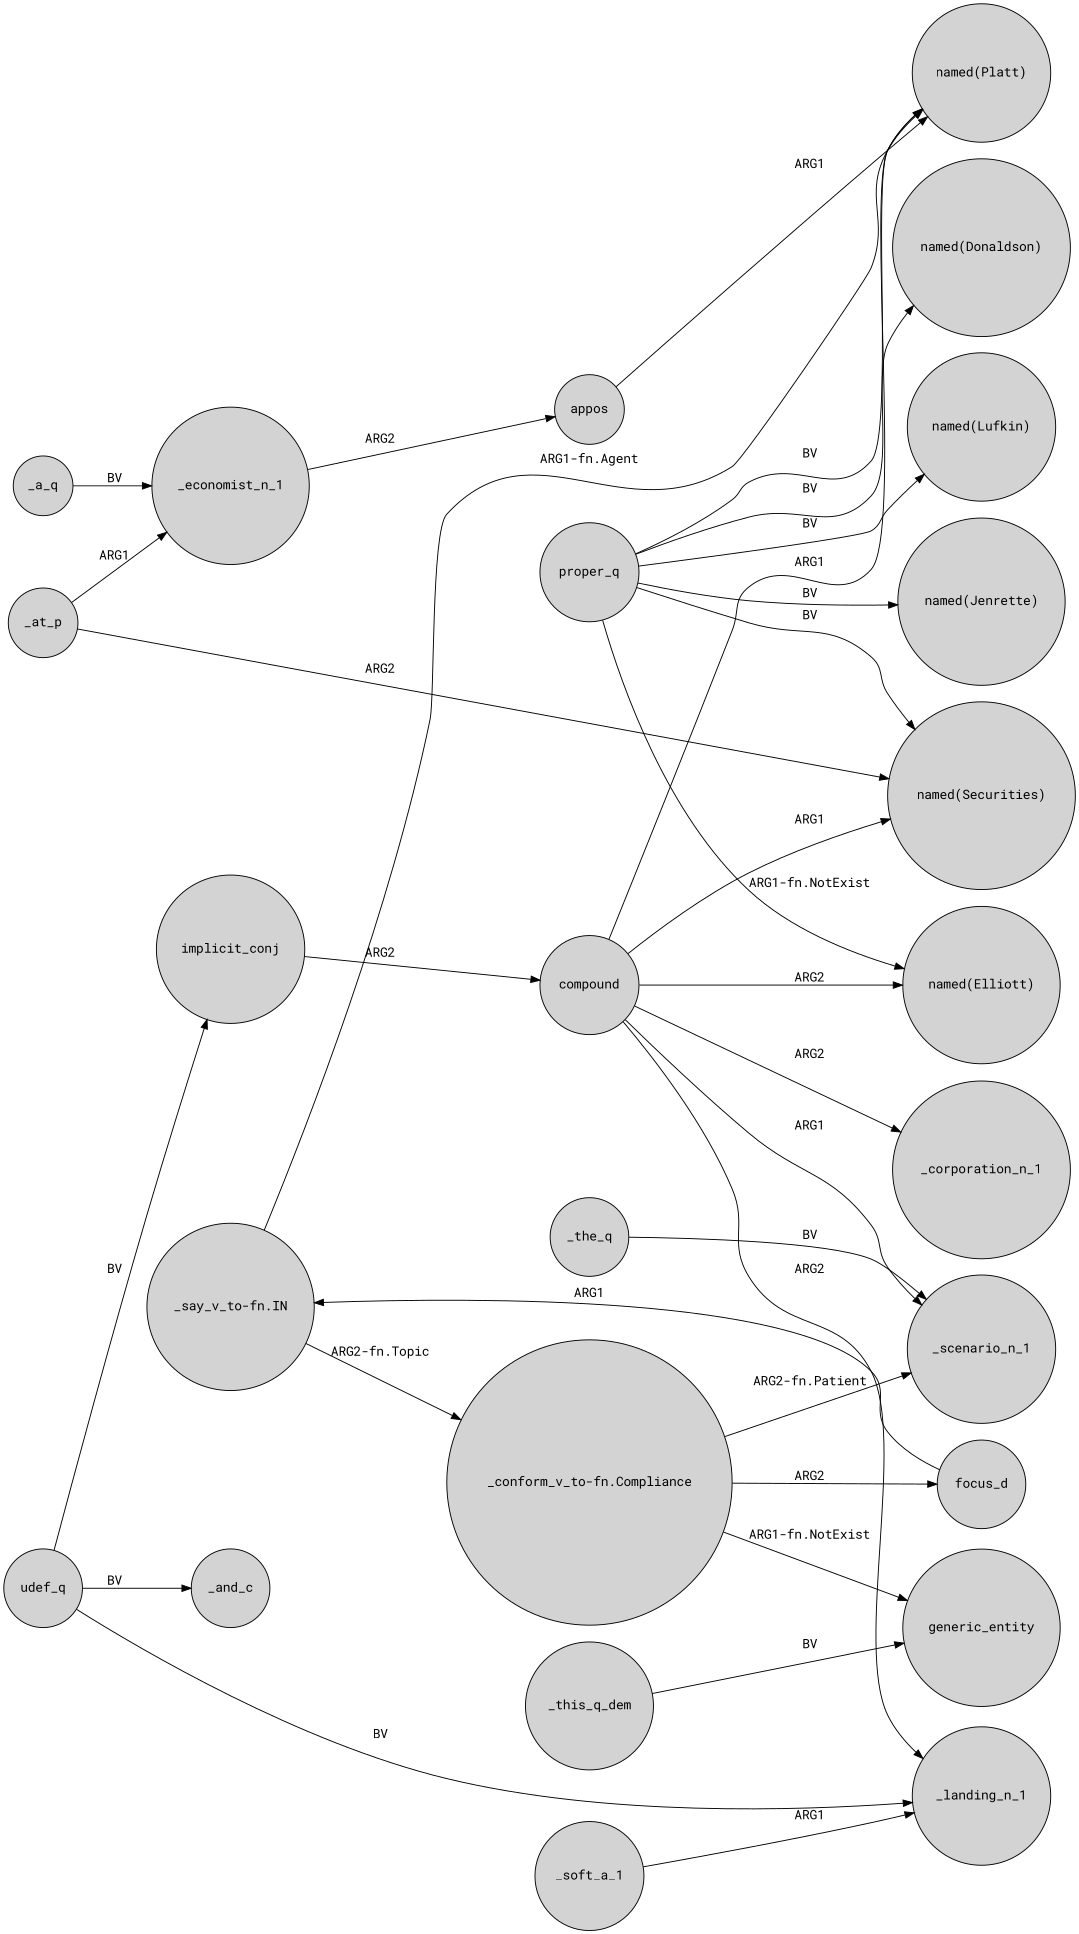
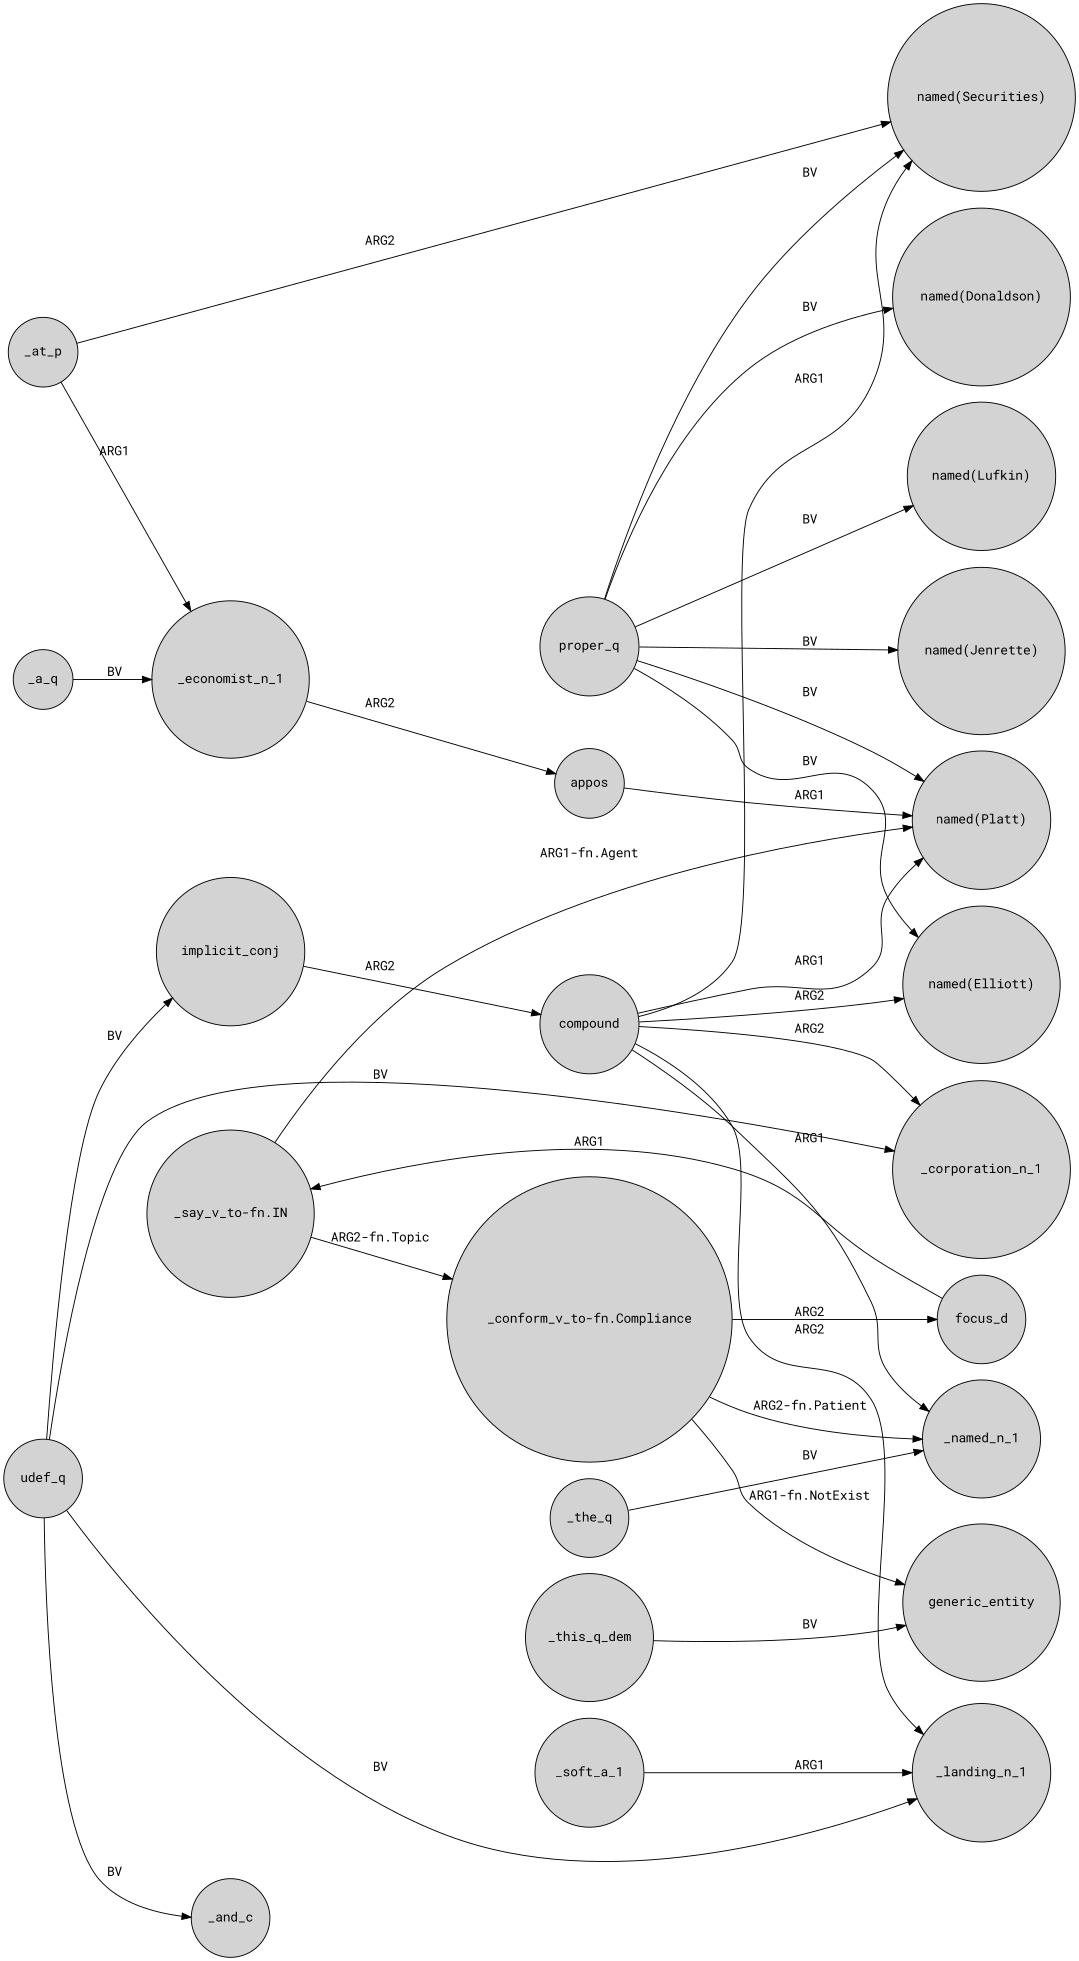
edge "proper_q" -> "named(Elliott)": label "ARG1-fn.NotExist" -> "BV"
edge "udef_q" -> "_corporation_n_1": added, label "BV"
node "_scenario_n_1": label "_scenario_n_1" -> "_named_n_1"
